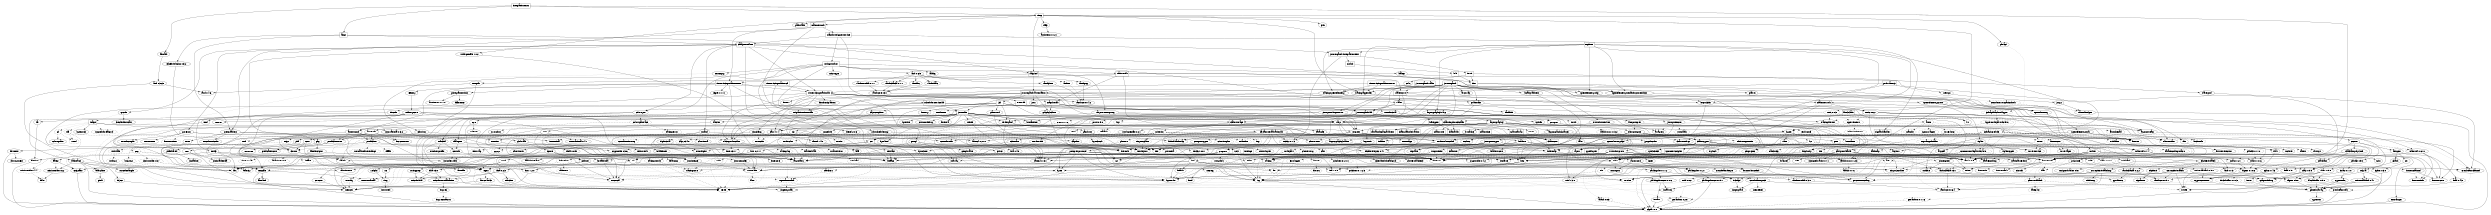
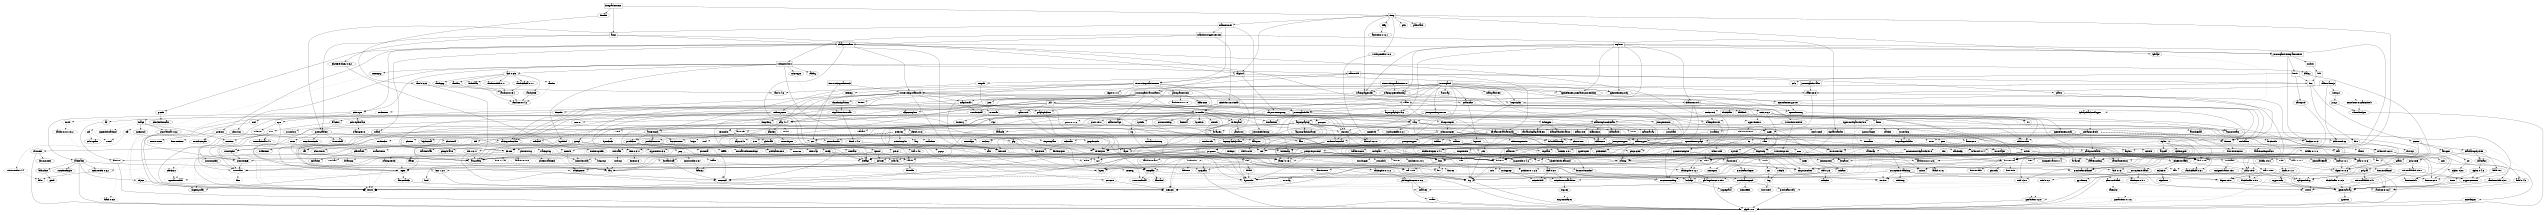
node "pool-wasm-js": label "pool-wasm-js" -> "wallet-wasm-js"
edge "bb8-postgres" -> "bb8": now "bb8-postgres" -> "http-body"
node "rand_chacha 0.2.2": removed
